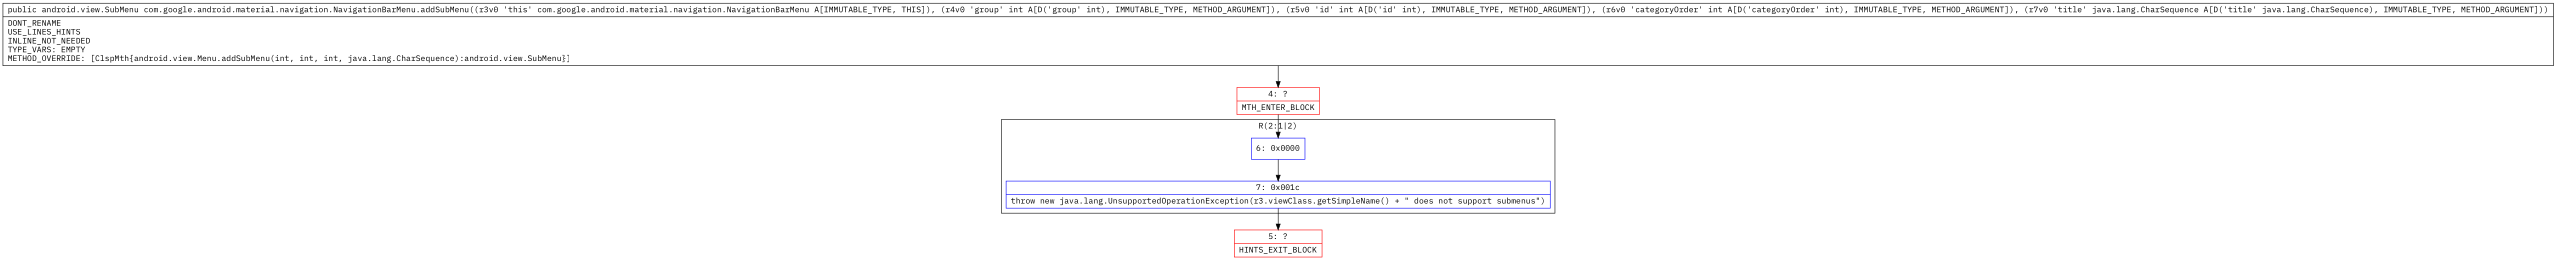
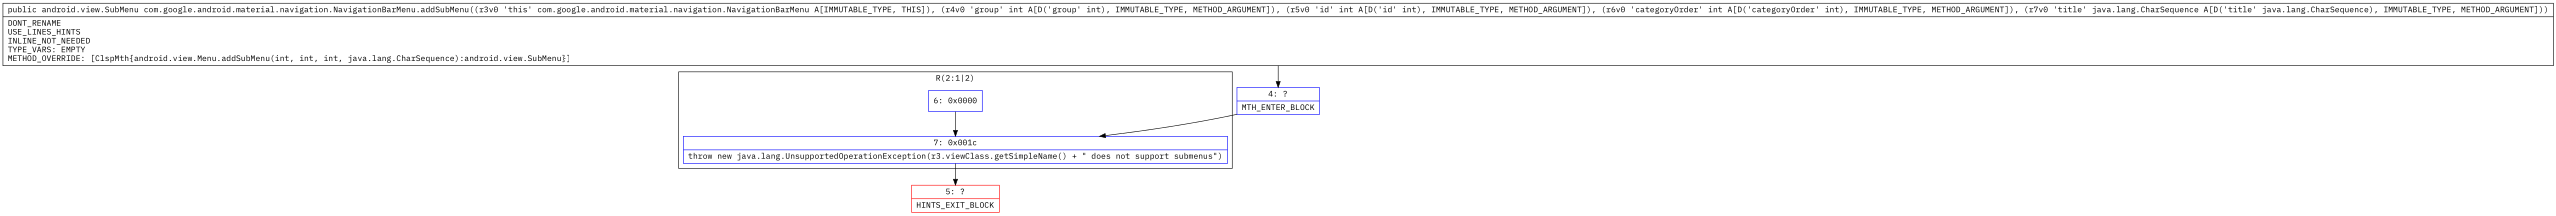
node "4: ?": color red -> blue
edge "4: ?" -> "6: 0x0000": now "4: ?" -> "7: 0x001c"
